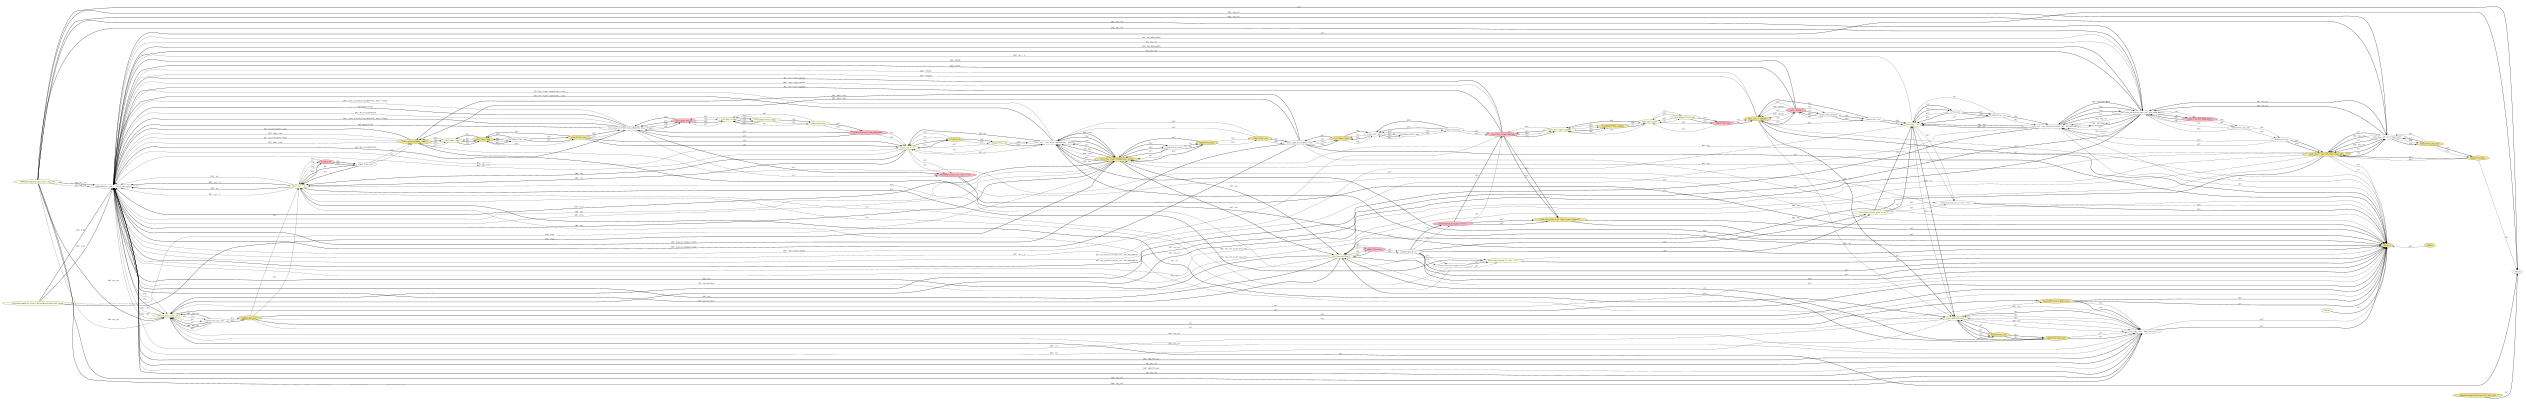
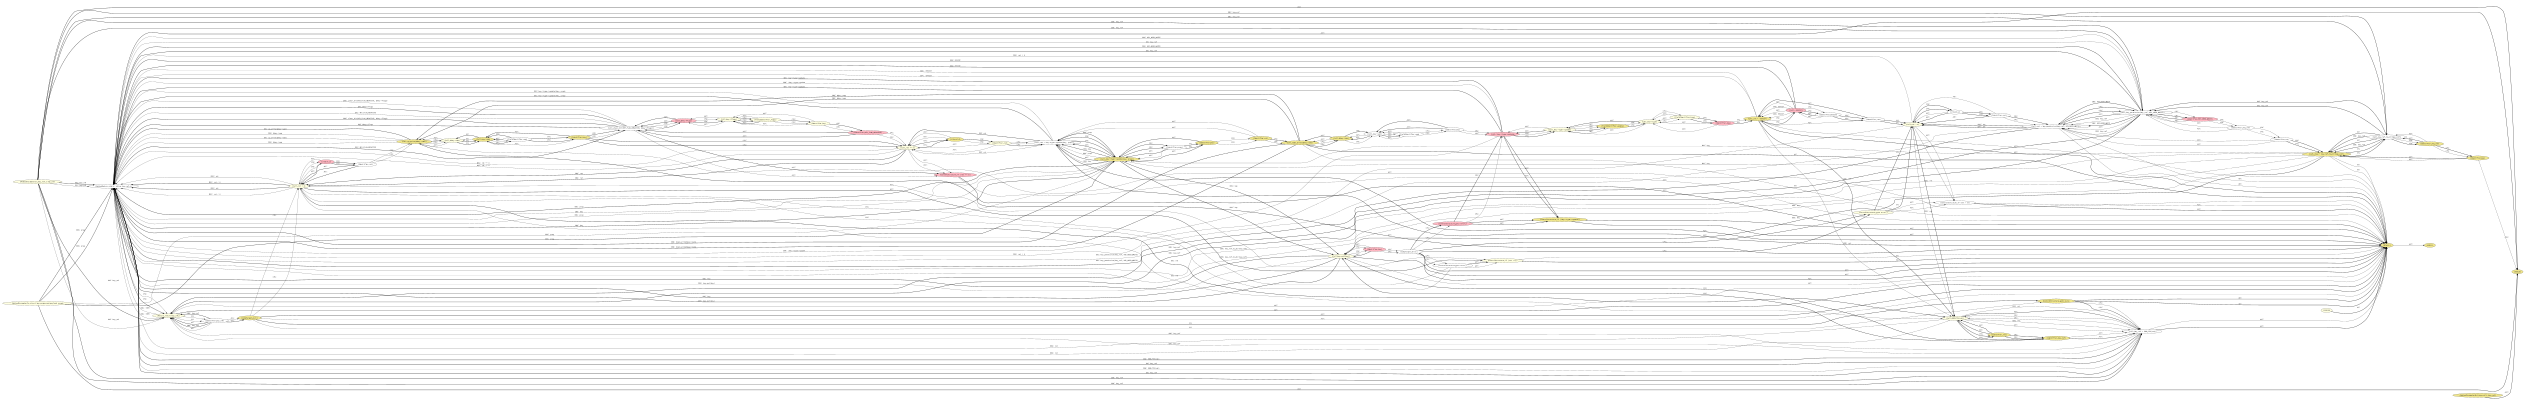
node "(Call,down_write(&key->sem))": fillcolor white -> khaki
edge "1000111" -> "(Block,)": reversed
node "1000102": fillcolor white -> khaki
edge "(Return,return key_ref;)" -> "1000102": now "(MethodParameterIn,struct key_preparsed_payload *prep)" -> "1000102"
